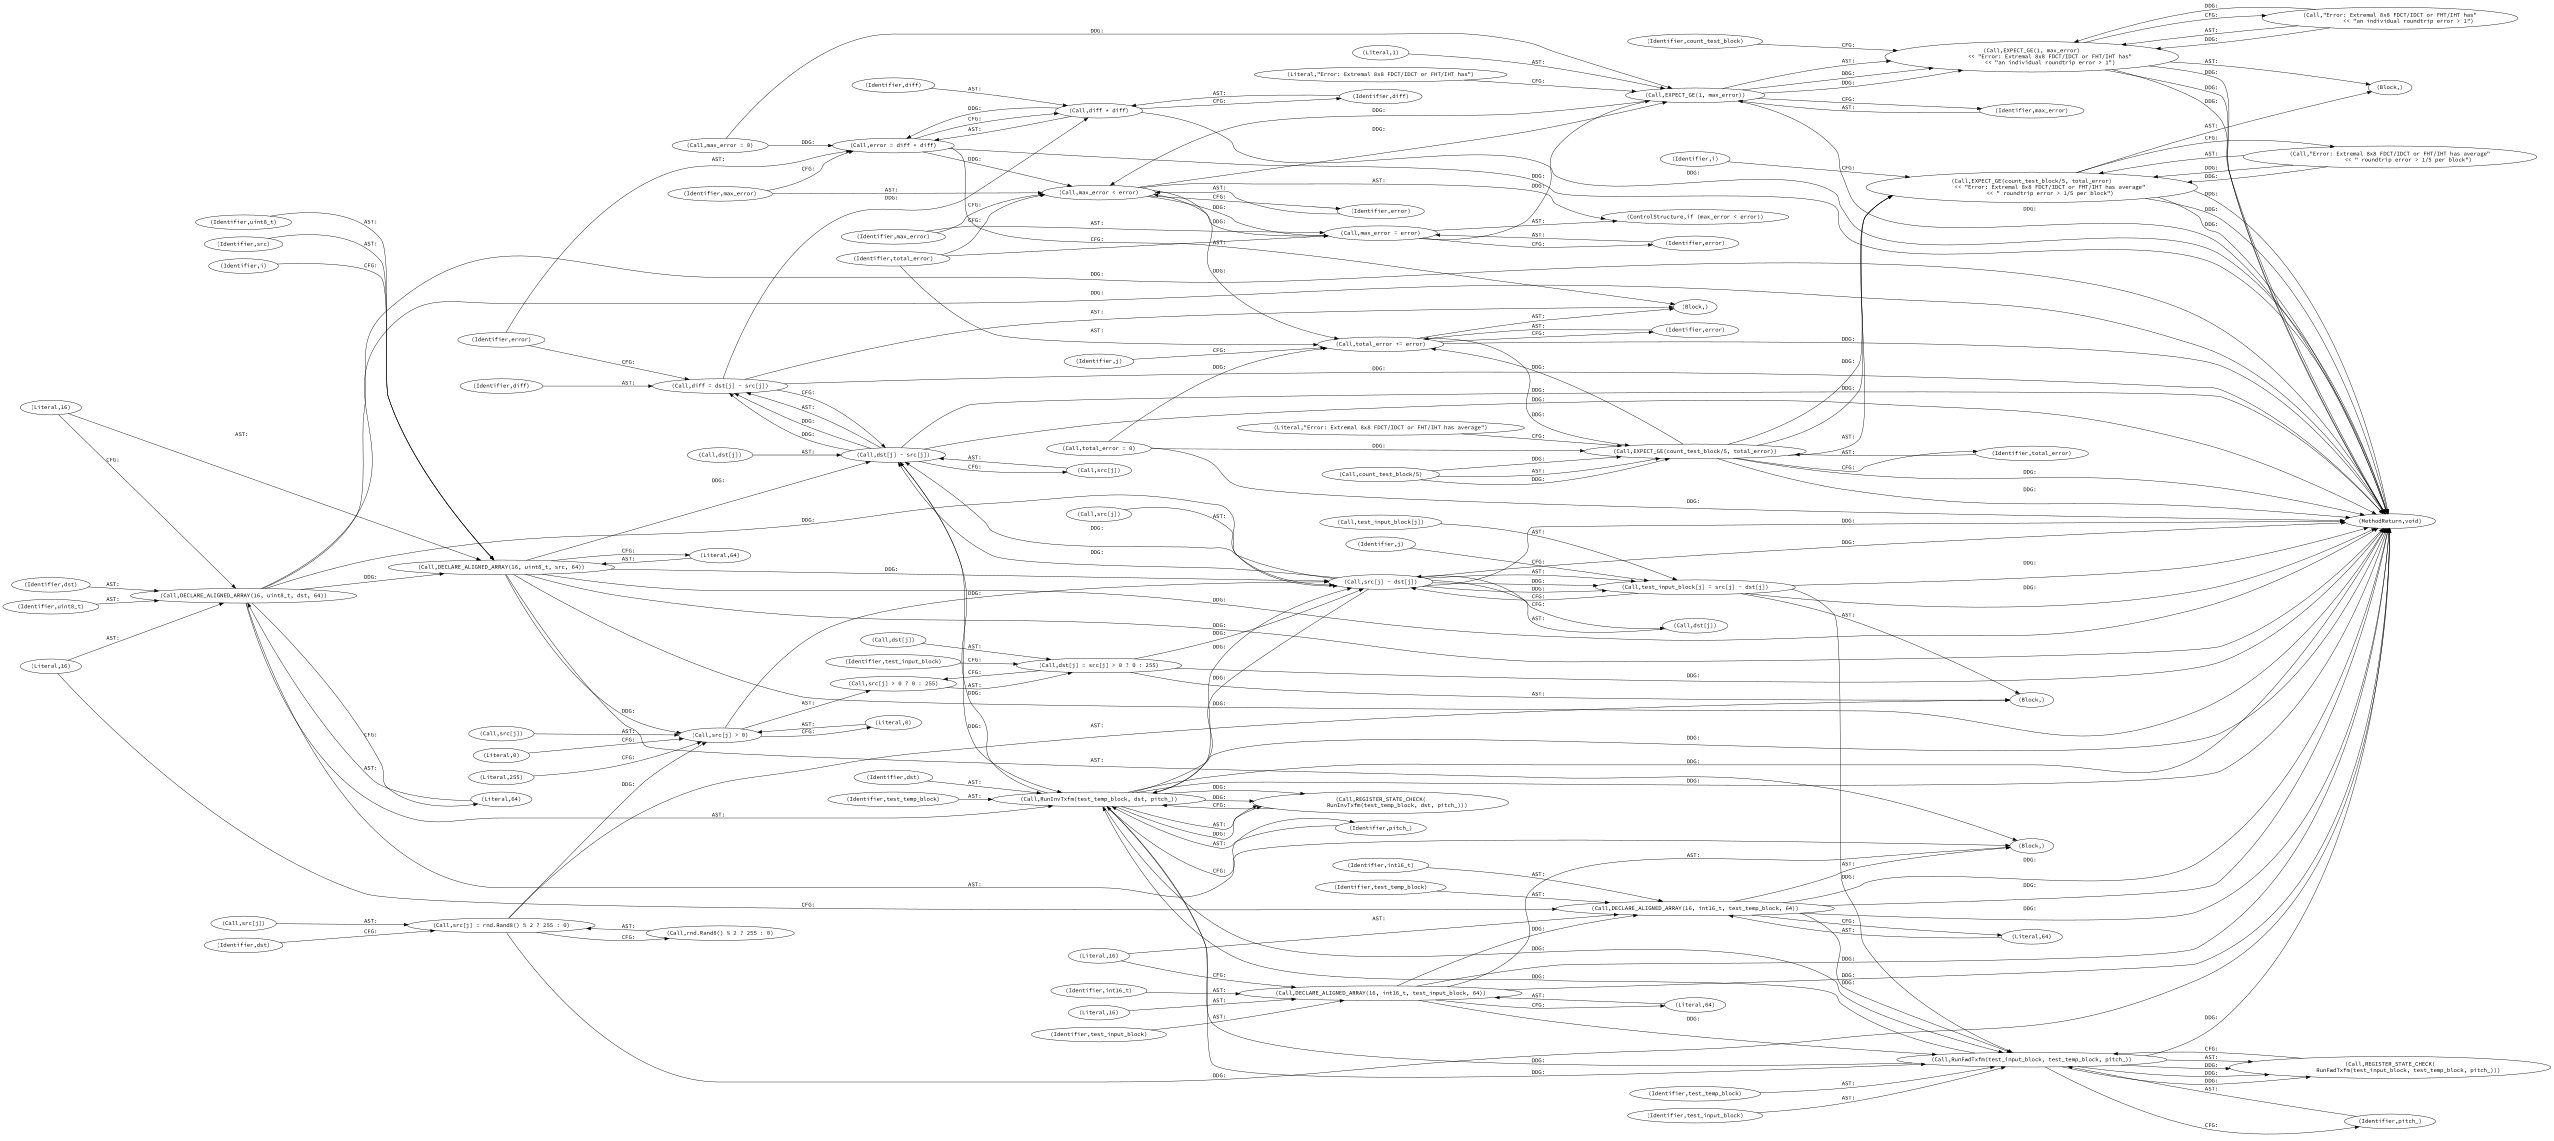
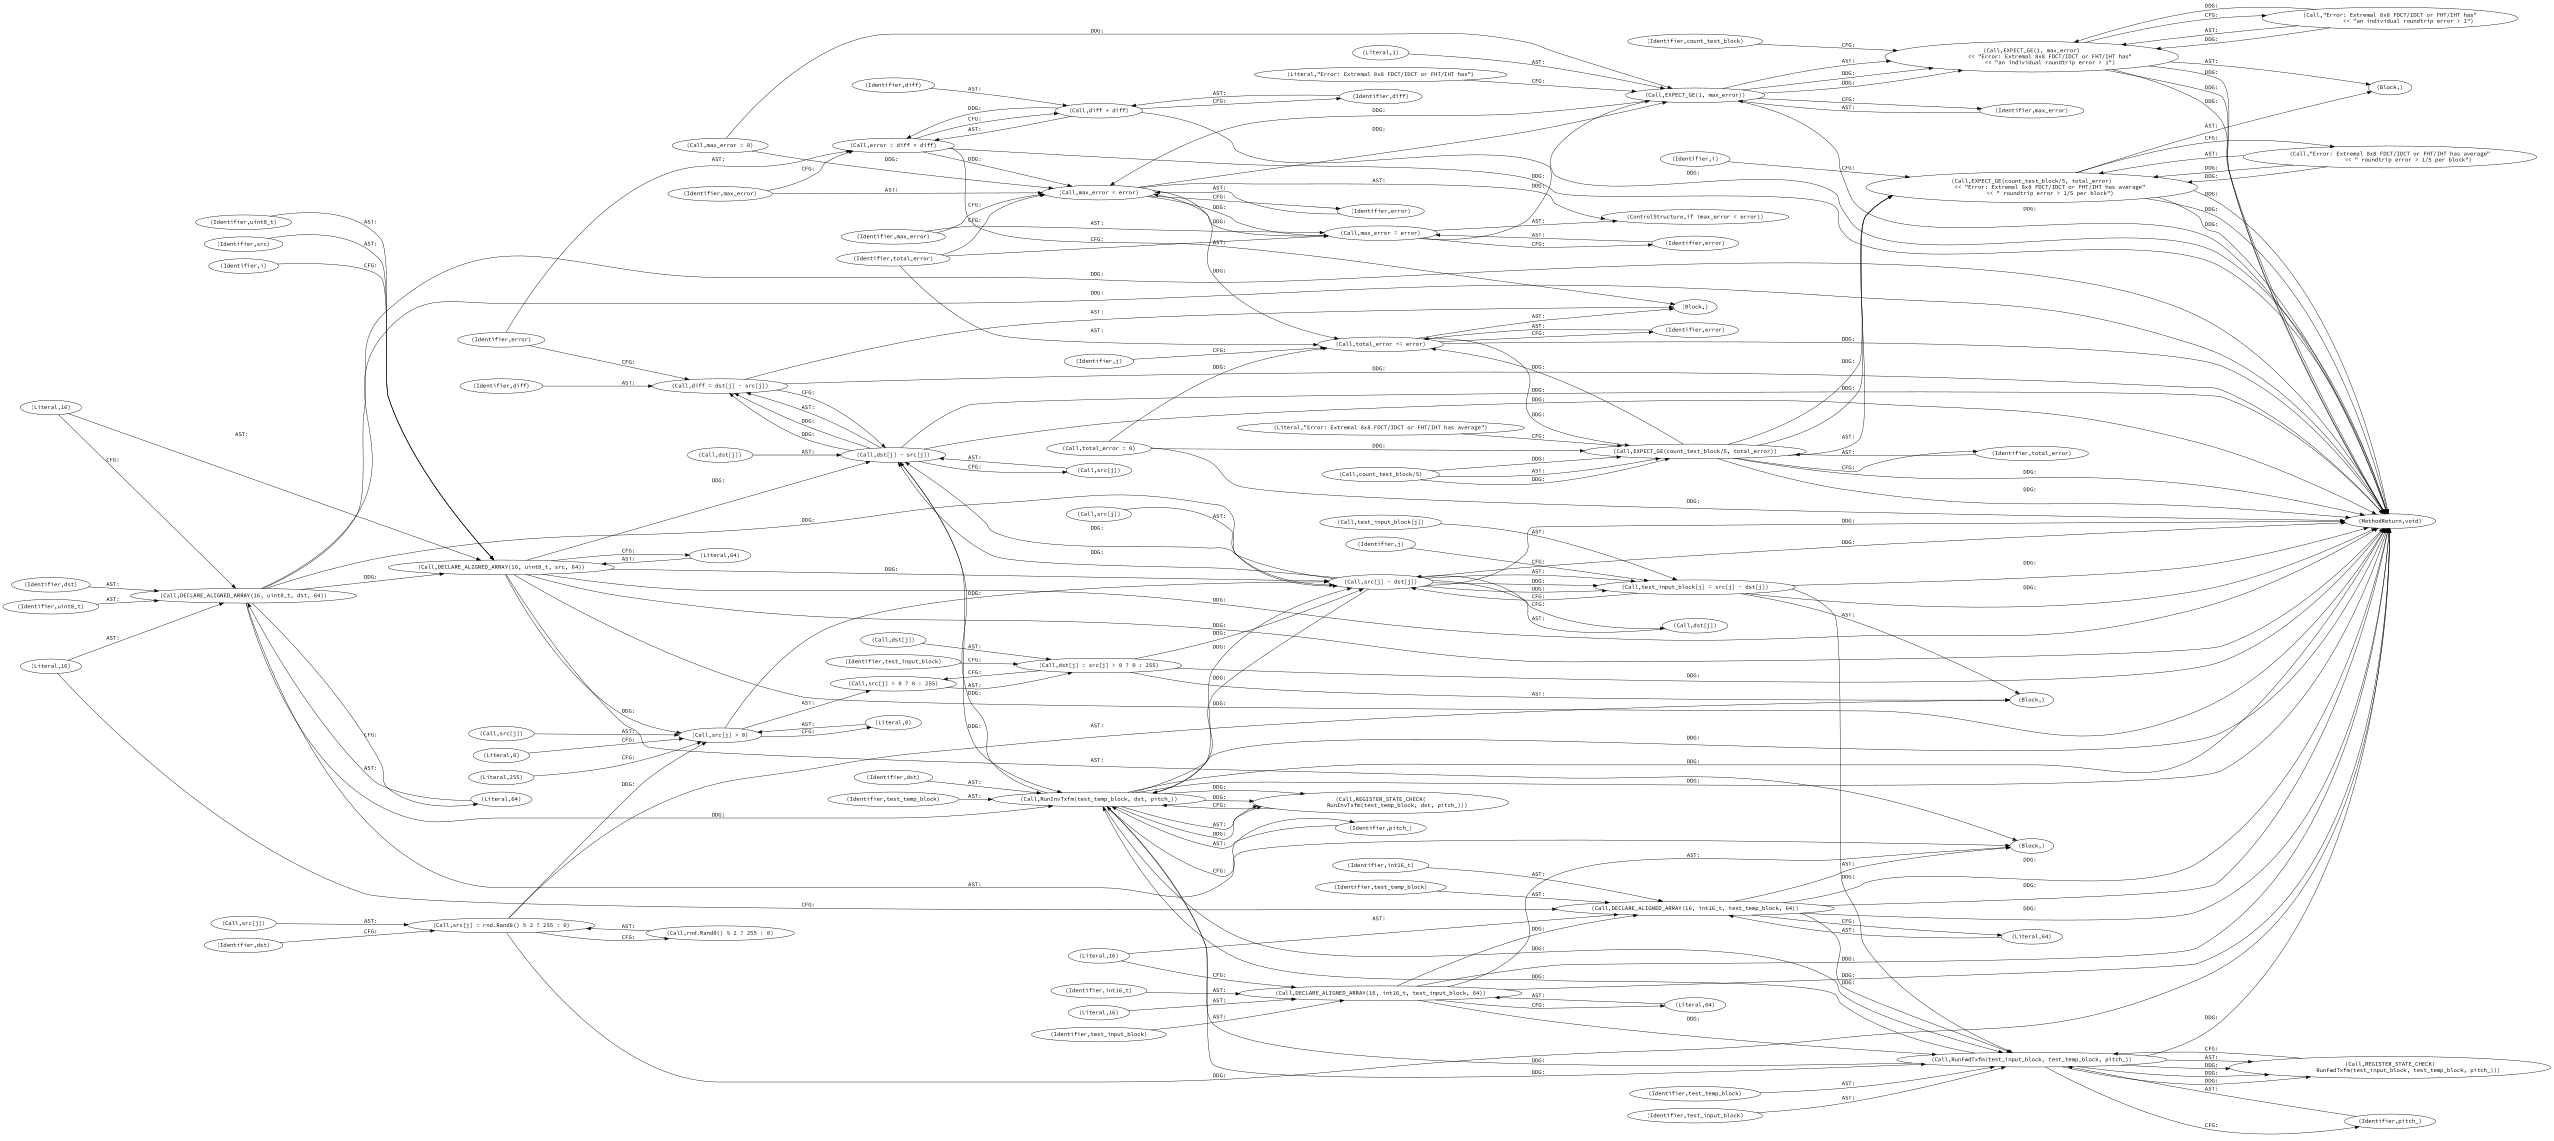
edge "(Call,max_error = 0)" -> "(Call,error = diff * diff)": now "(Call,max_error = 0)" -> "(Call,max_error < error)"
edge "(Call,diff = dst[j] - src[j])" -> "(Call,diff * diff)": removed, label "DDG:"
edge "(Call,DECLARE_ALIGNED_ARRAY(16, uint8_t, dst, 64))" -> "(Call,RunInvTxfm(test_temp_block, dst, pitch_))": label "AST: " -> "DDG: "
